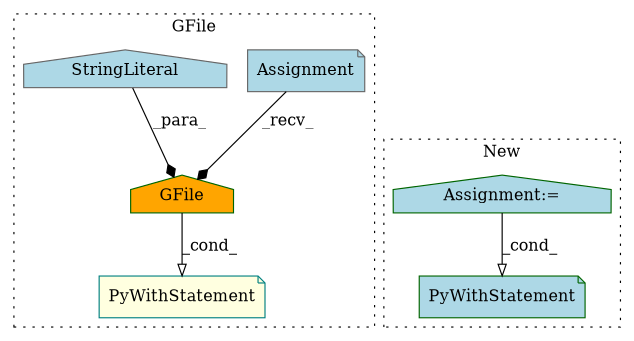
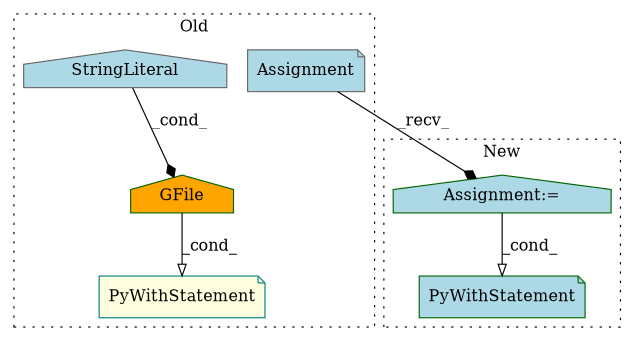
cluster "GFile": label "GFile" -> "Old"
edge "StringLiteral" -> "GFile": label "_para_" -> "_cond_"
edge "Assignment" -> "GFile": now "Assignment" -> "Assignment:="
